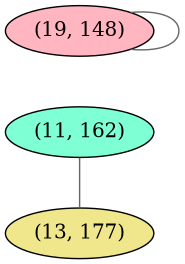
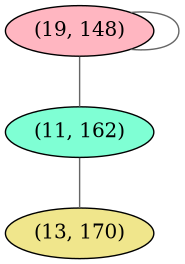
edge "(19, 148)" -- "(11, 162)": added
node "(13, 177)": label "(13, 177)" -> "(13, 170)"
